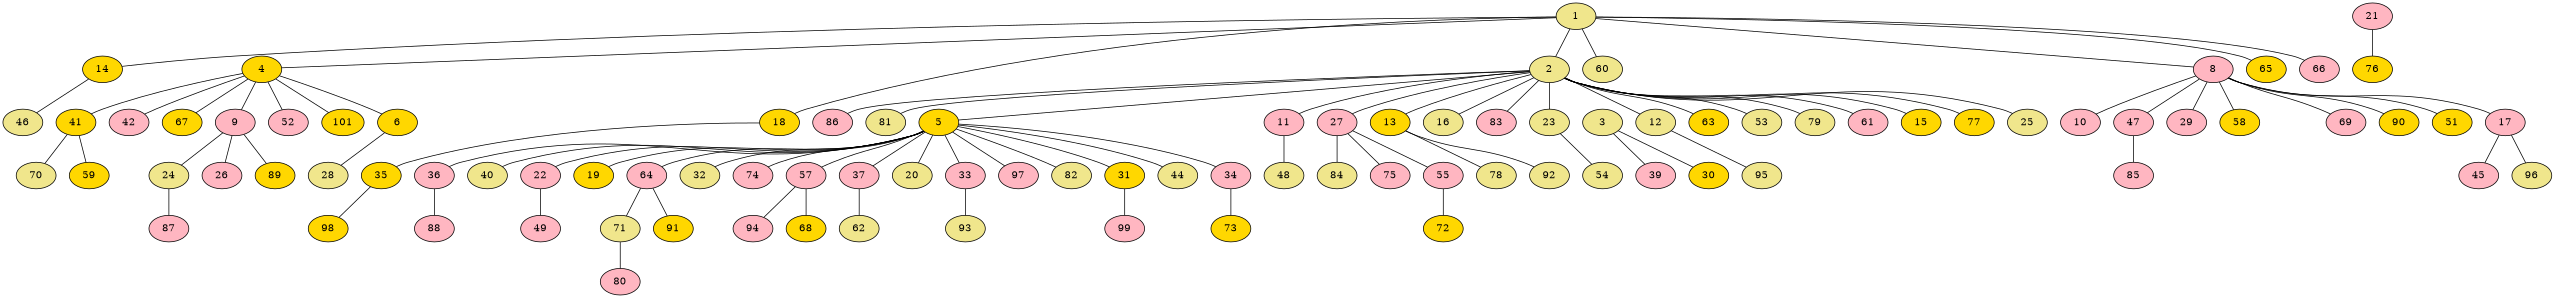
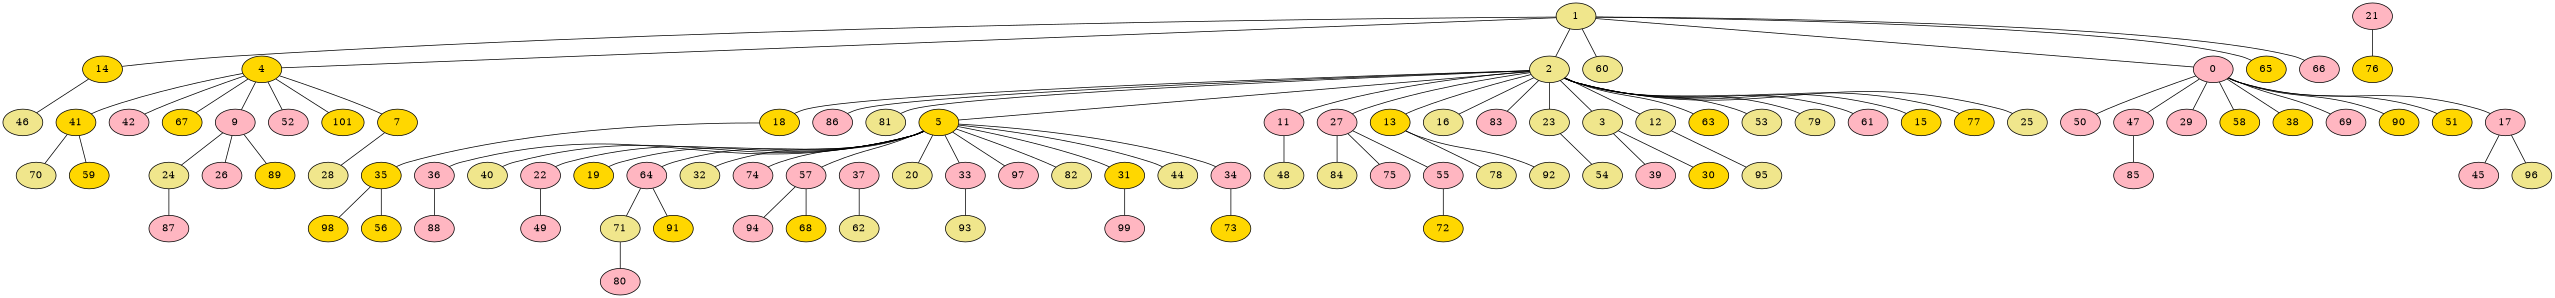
edge "1" -- "18": now "2" -- "18"
node "8": label "8" -> "0"
edge "2" -- "3": added
node "6": label "6" -> "7"
node "10": label "10" -> "50"
node "38": added
edge "5" -- "37": removed
node "56": added
